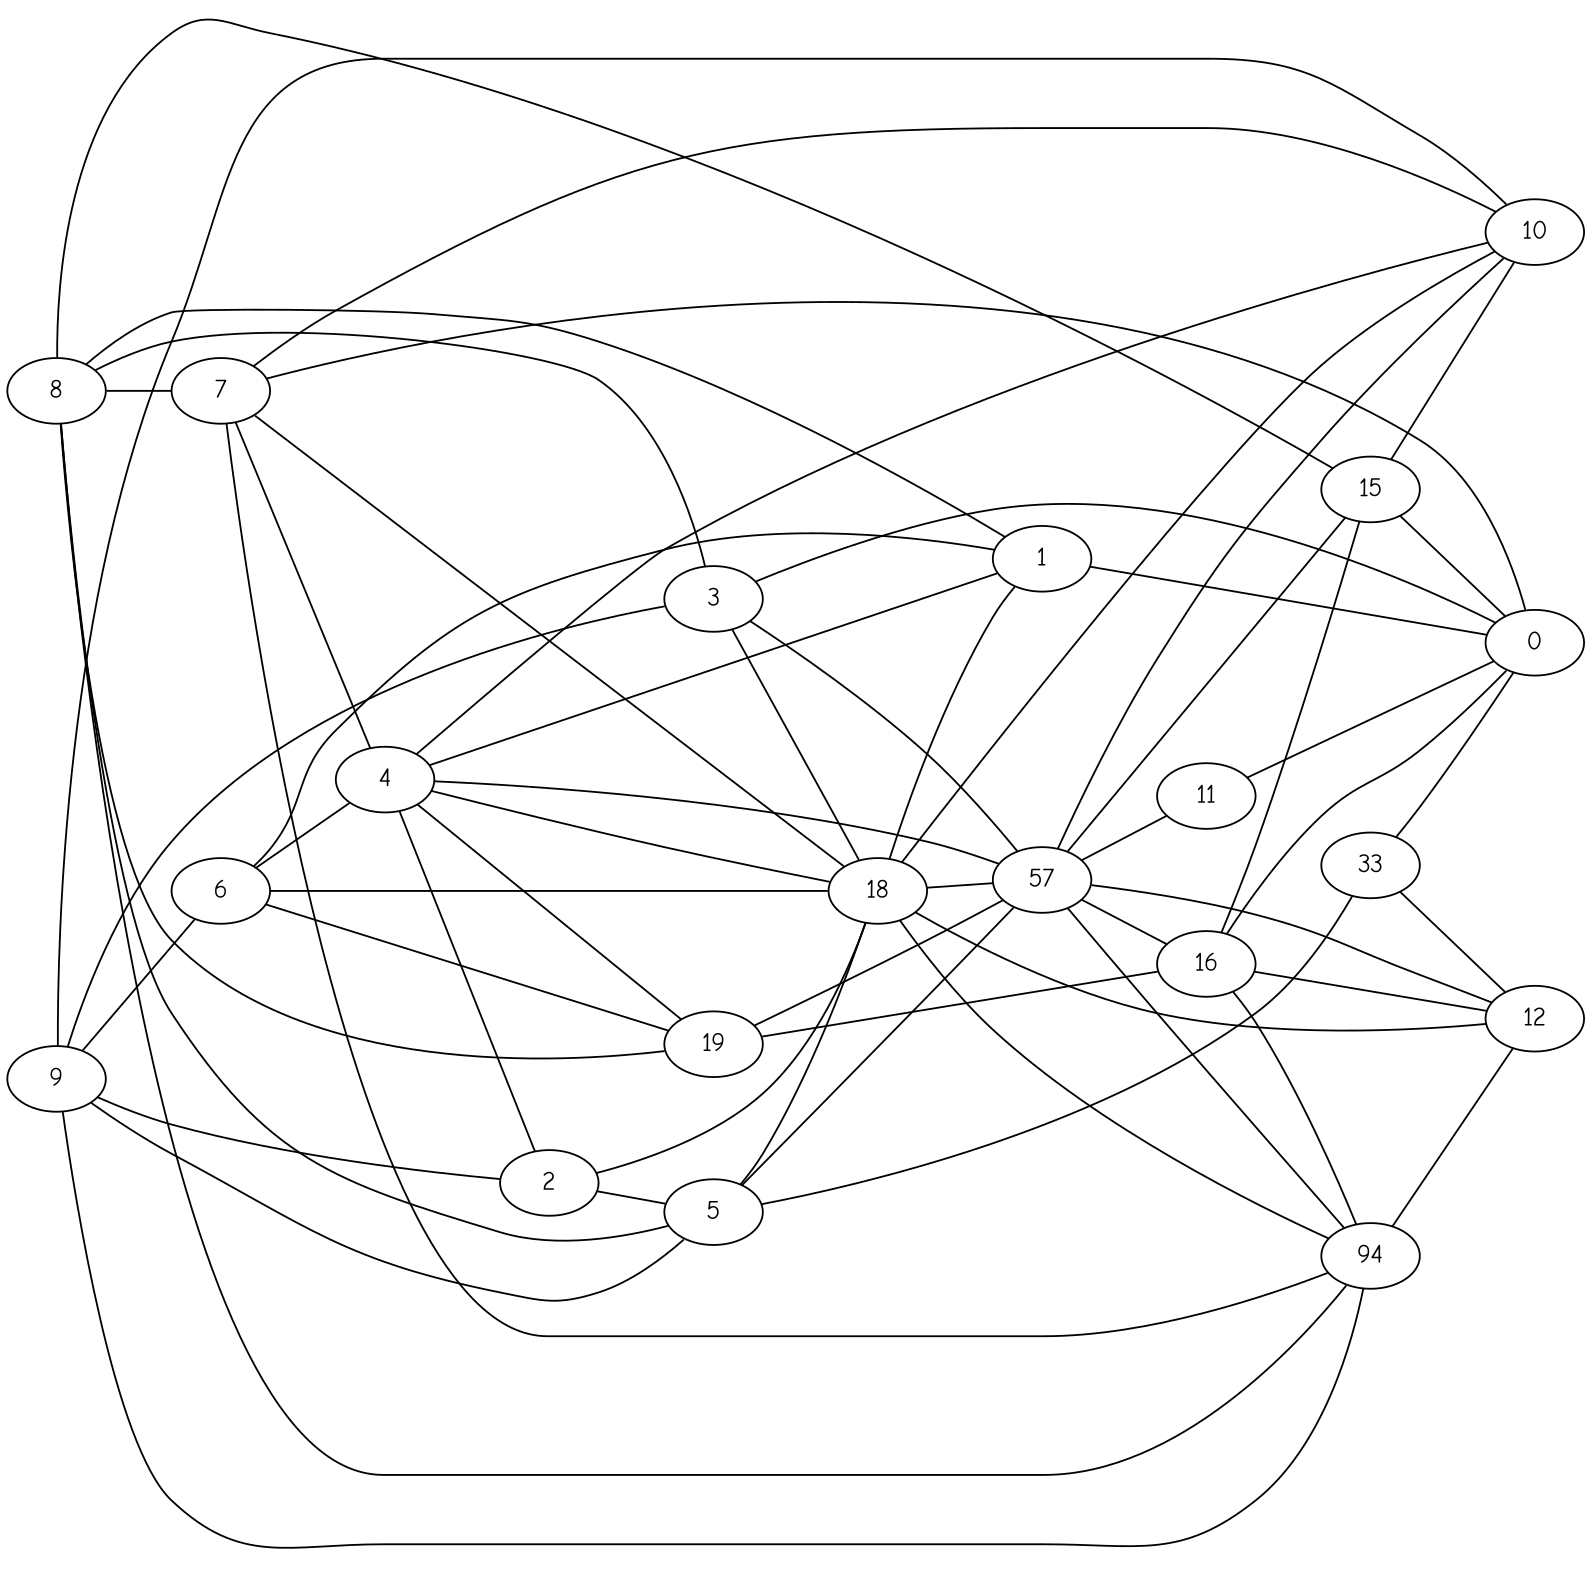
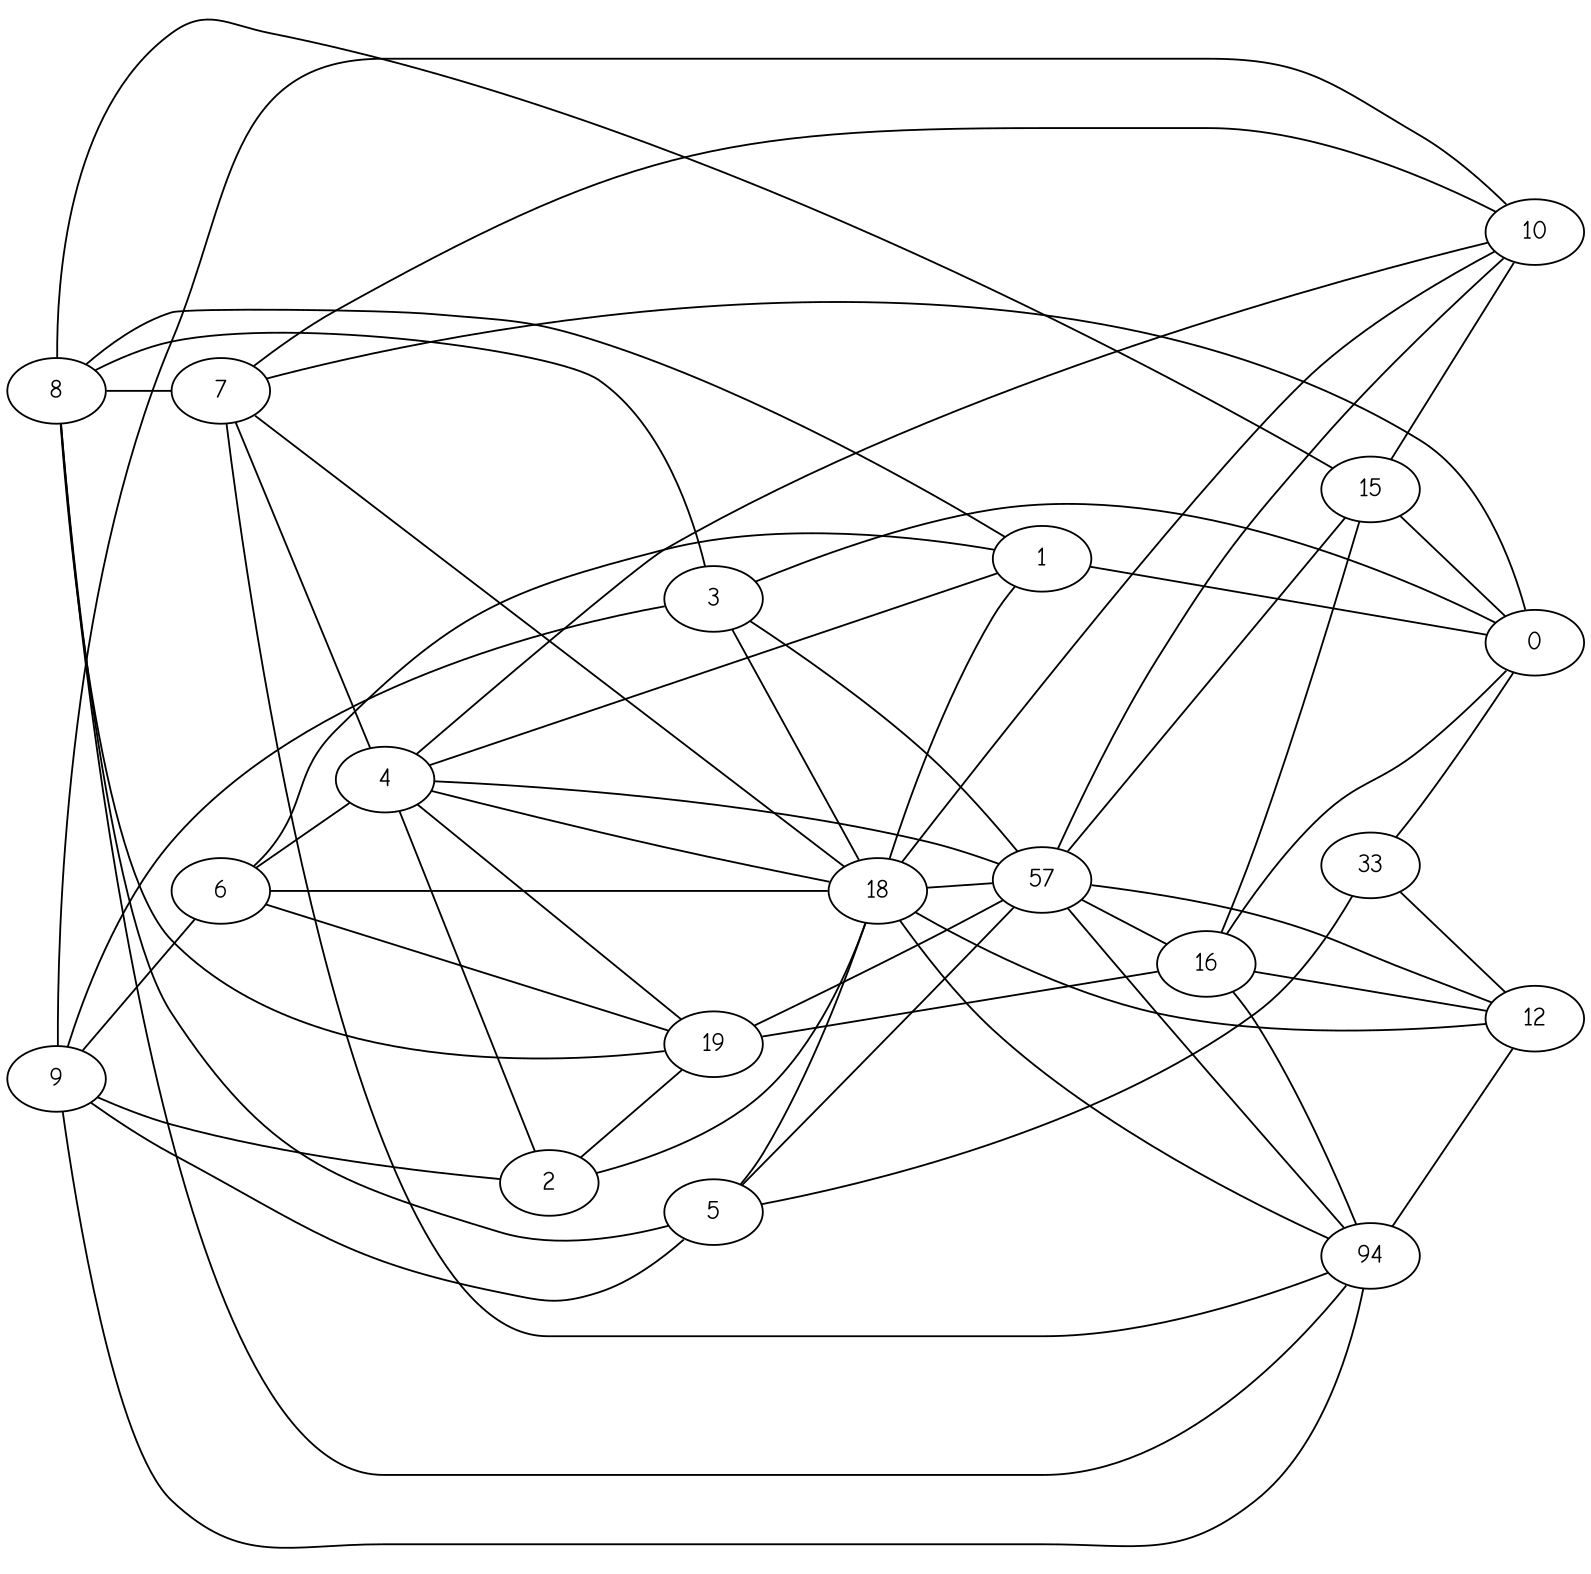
node "11": removed
edge "2" -- "5": now "2" -- "19"
